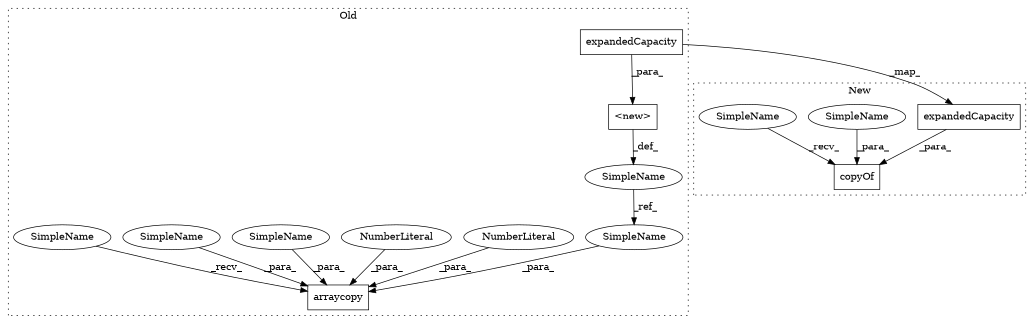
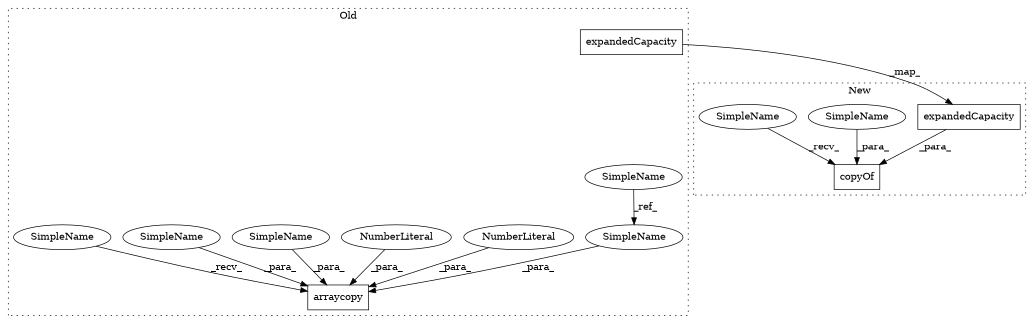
node "<new>": removed
